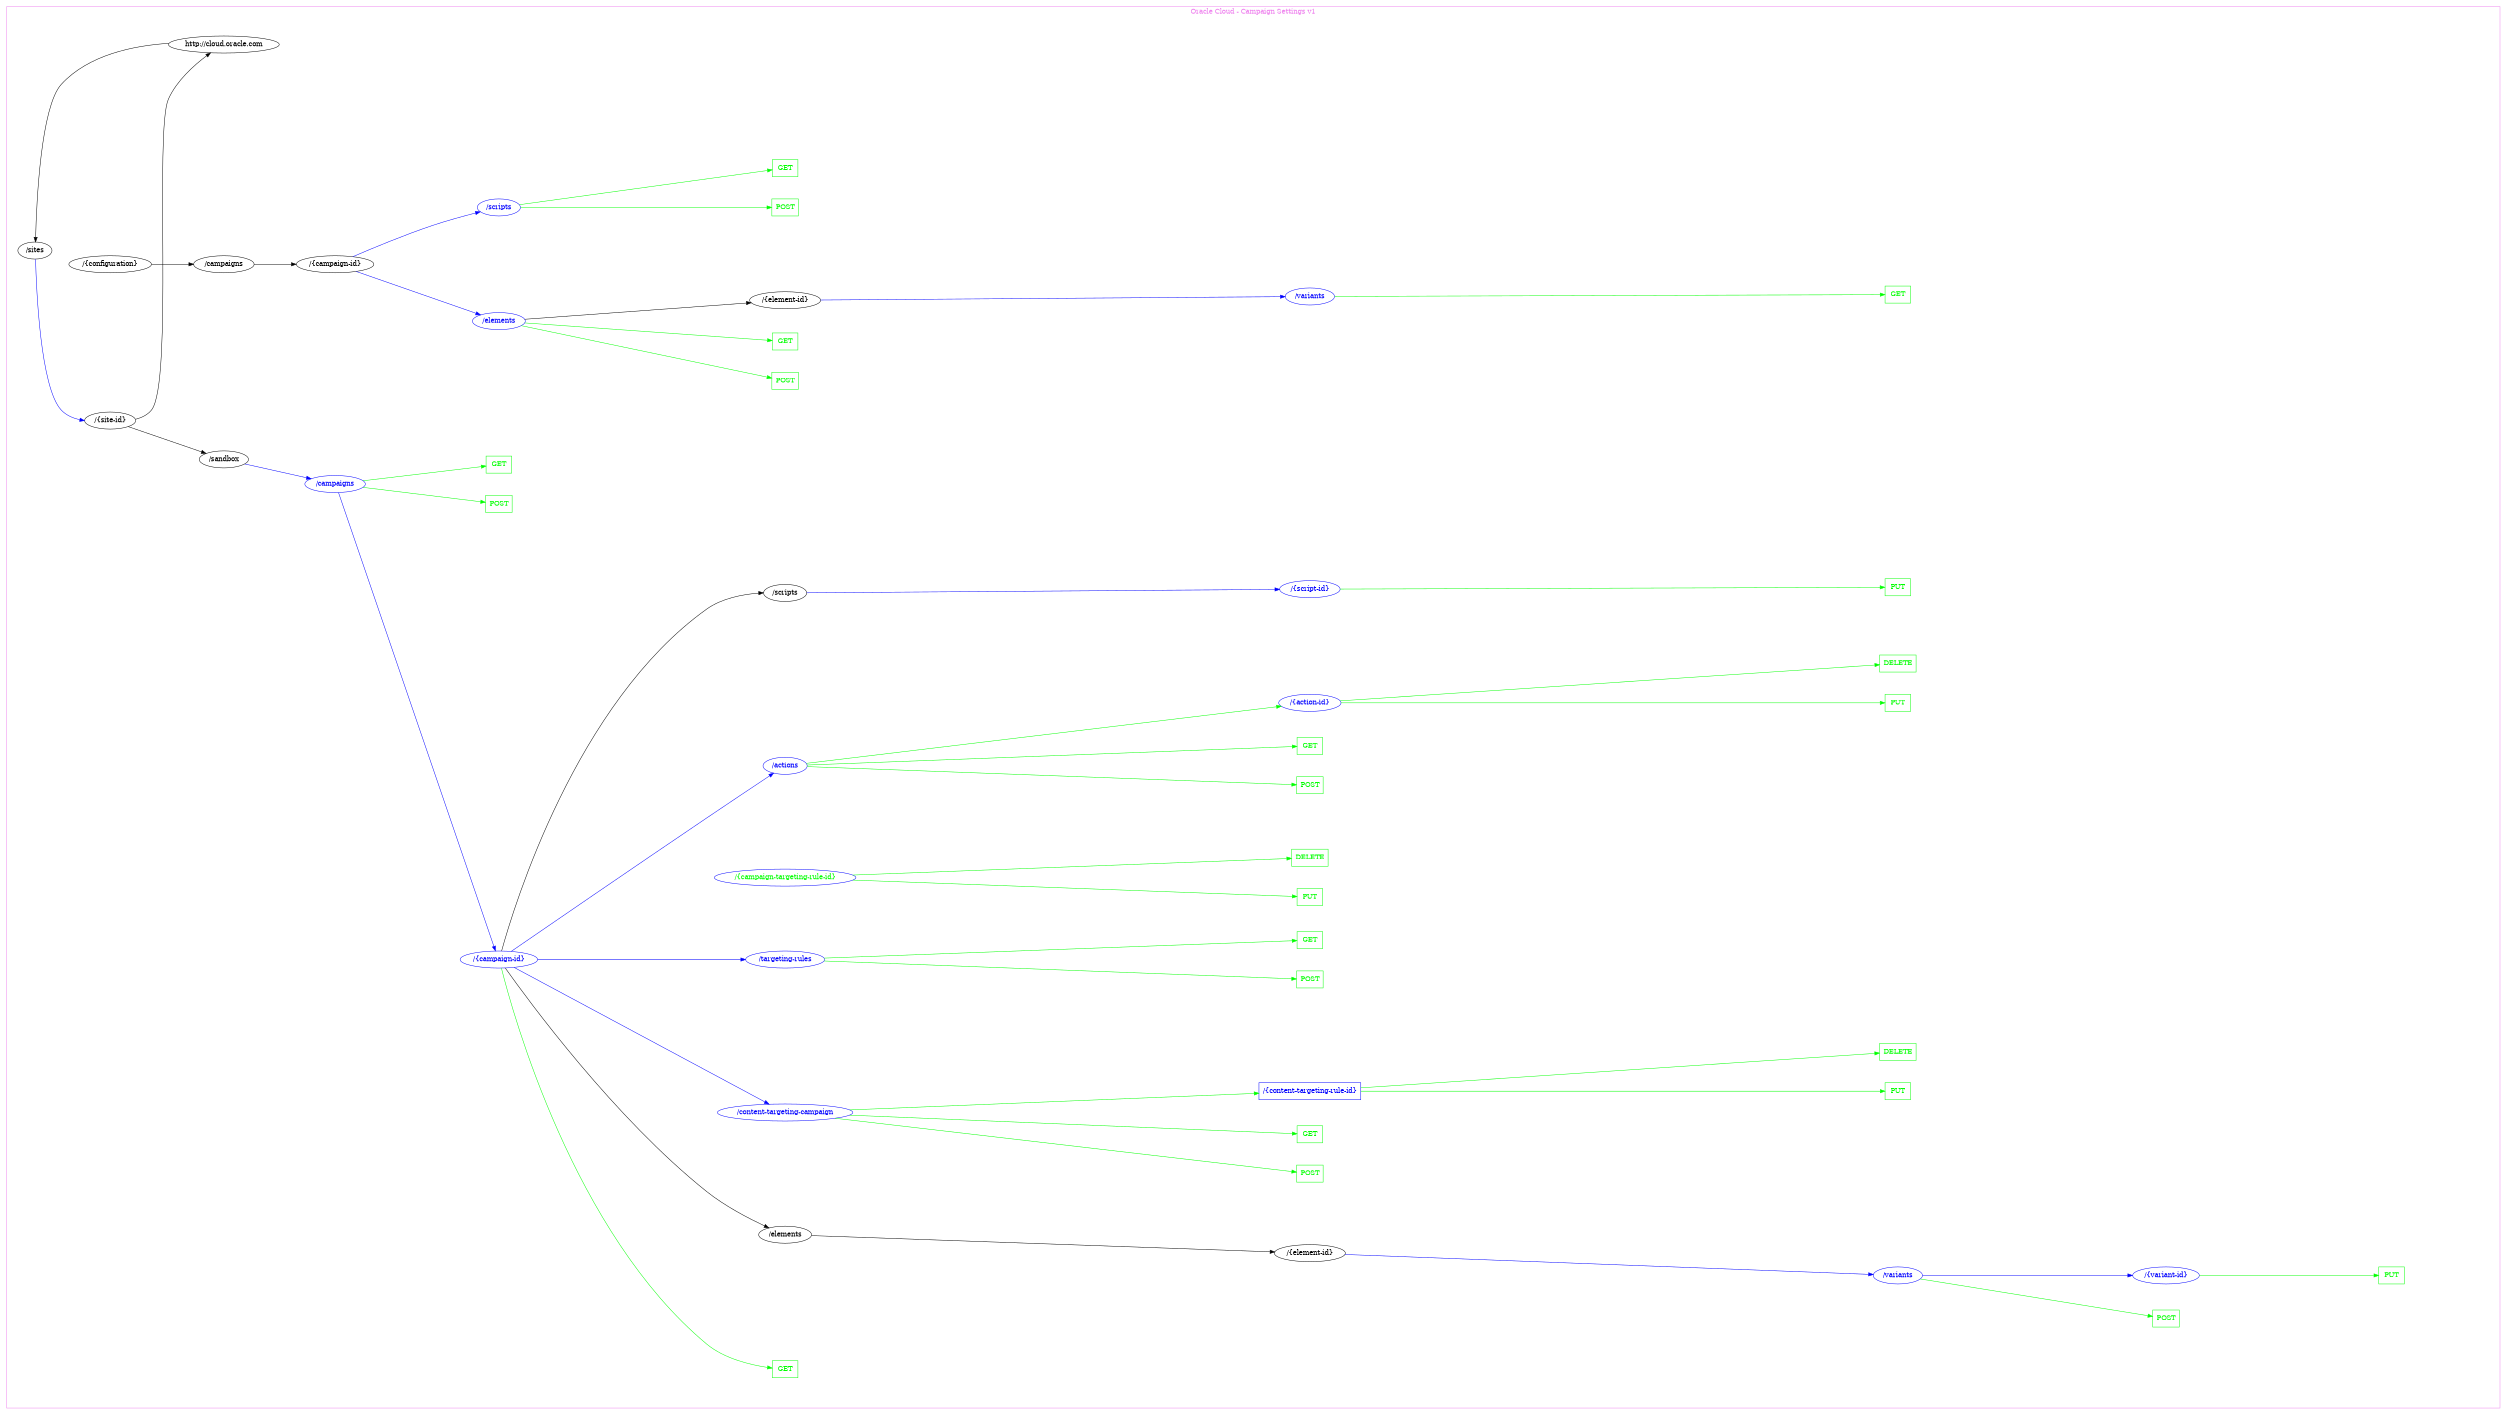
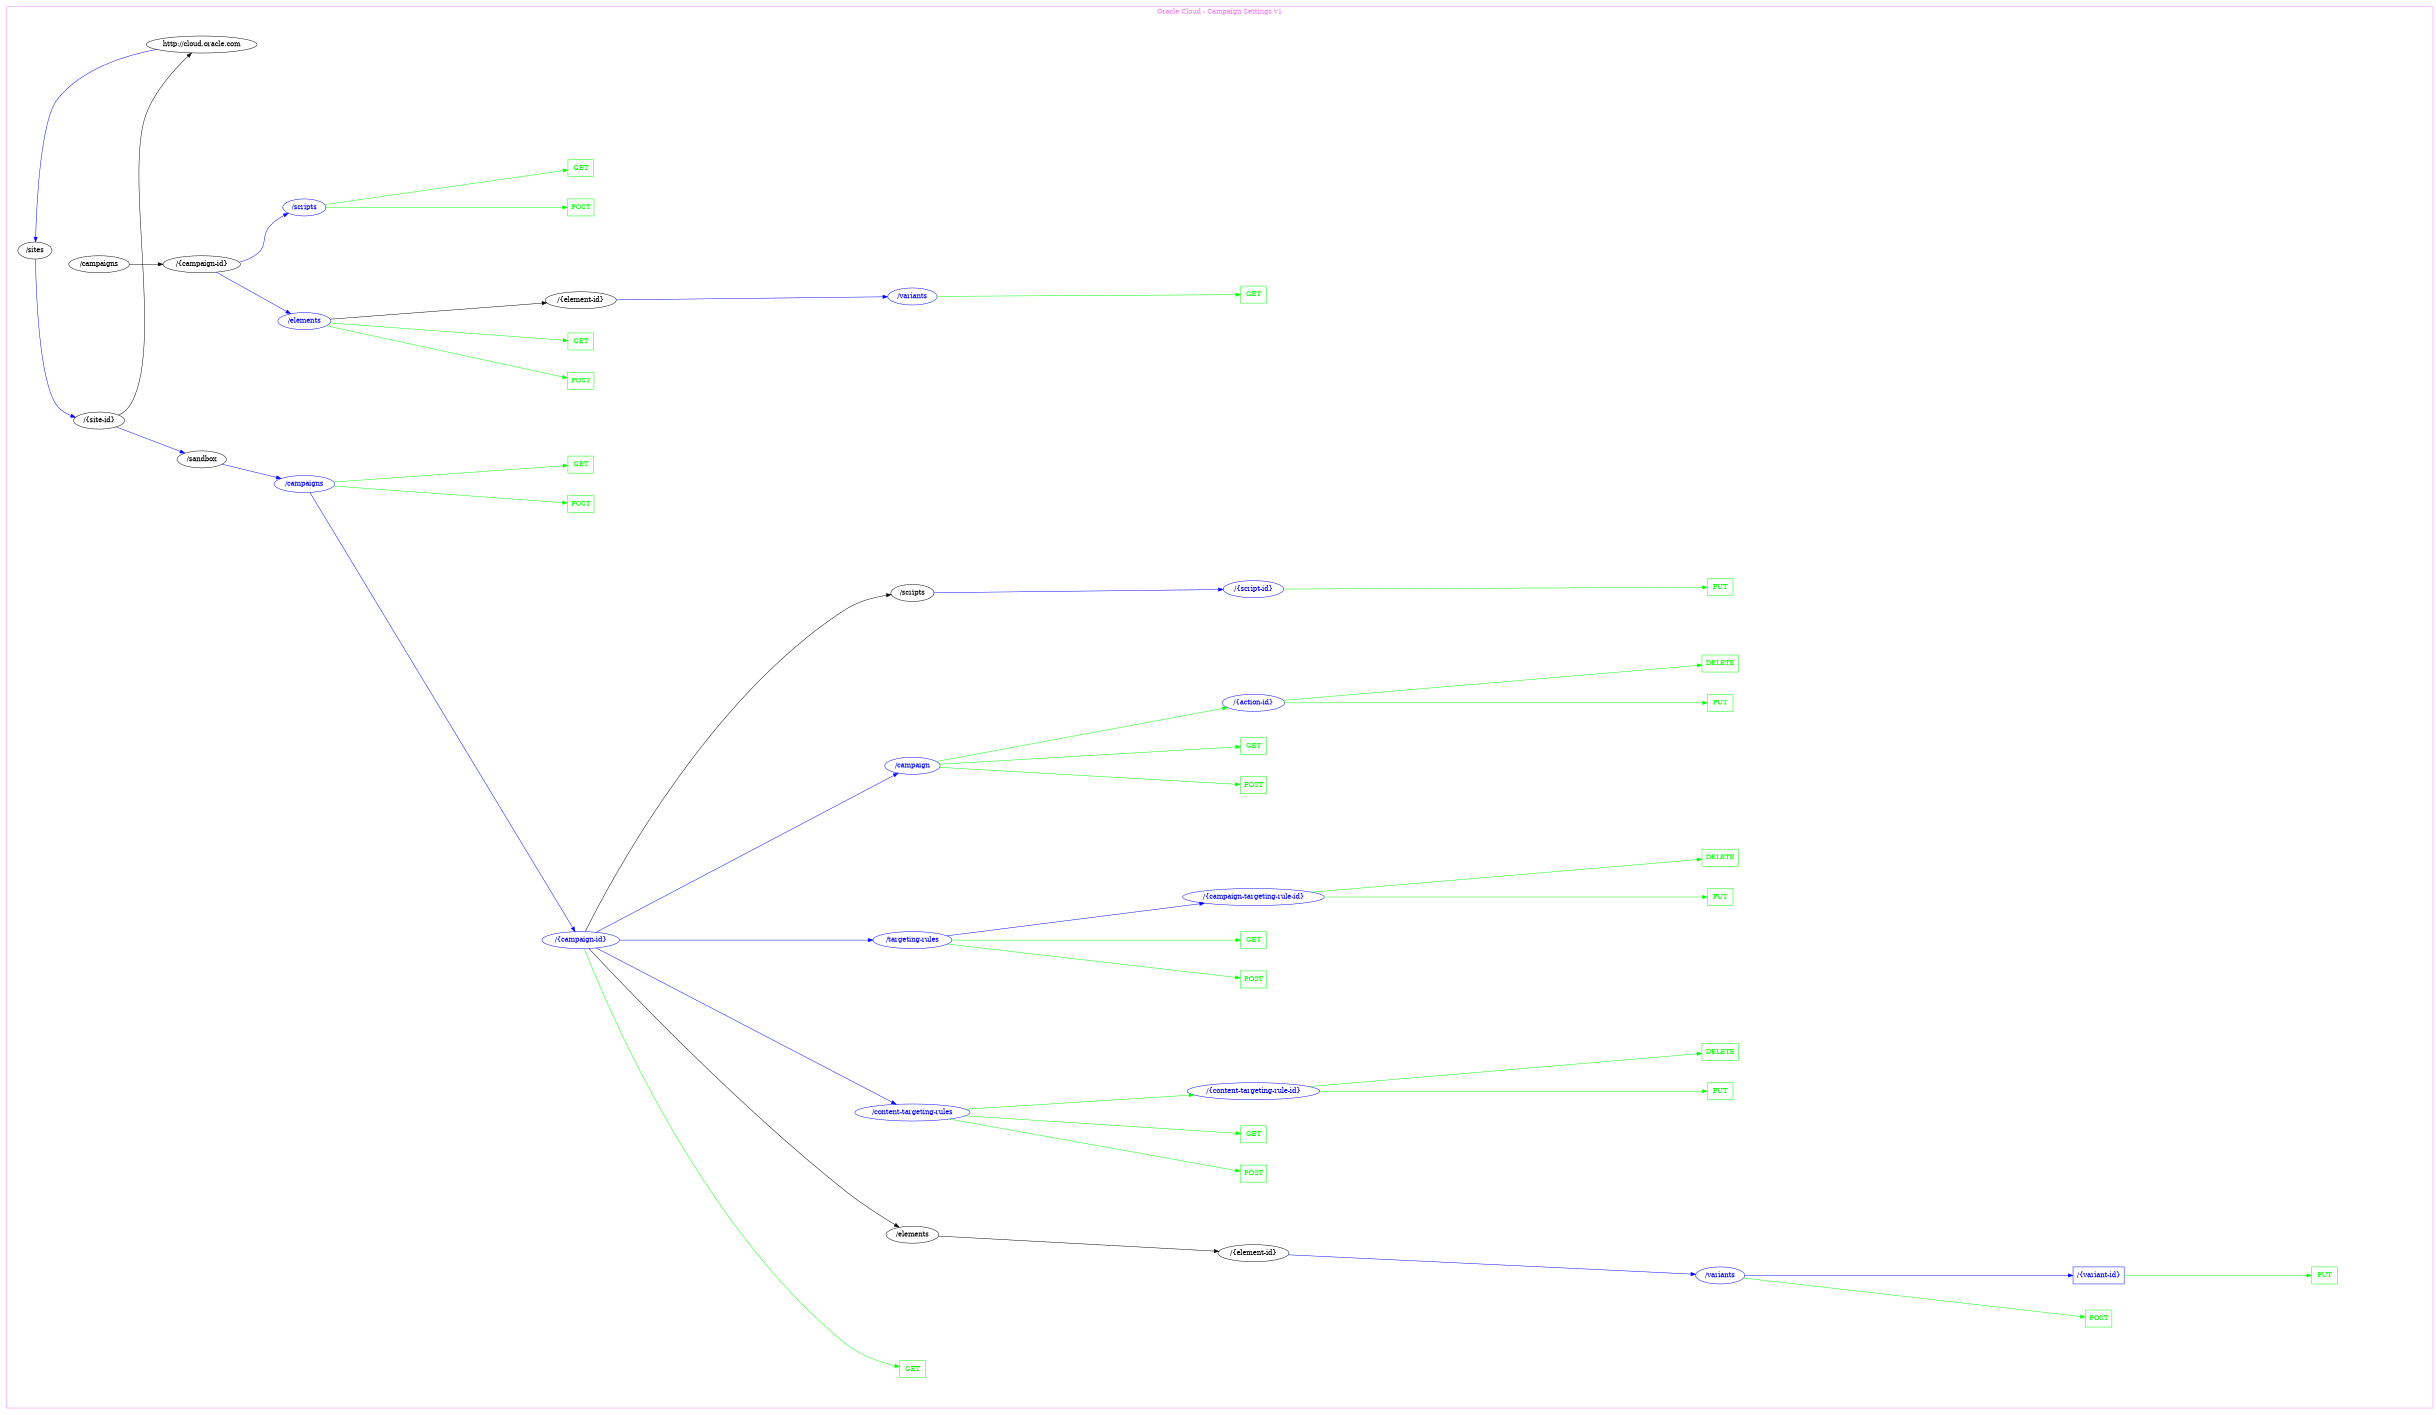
edge "http://cloud.oracle.com" -> "/sites": color black -> blue
node "/{configuration}": removed
edge "/{site-id}" -> "/sandbox": color black -> blue
node "/actions": label "/actions" -> "/campaign"
node "/{campaign-targeting-rule-id}": fontcolor green -> blue
edge "/targeting-rules" -> "/{campaign-targeting-rule-id}": added
node "/{content-targeting-rule-id}": shape box -> ellipse
node "/content-targeting-campaign": label "/content-targeting-campaign" -> "/content-targeting-rules"
node "/{variant-id}": shape ellipse -> box
